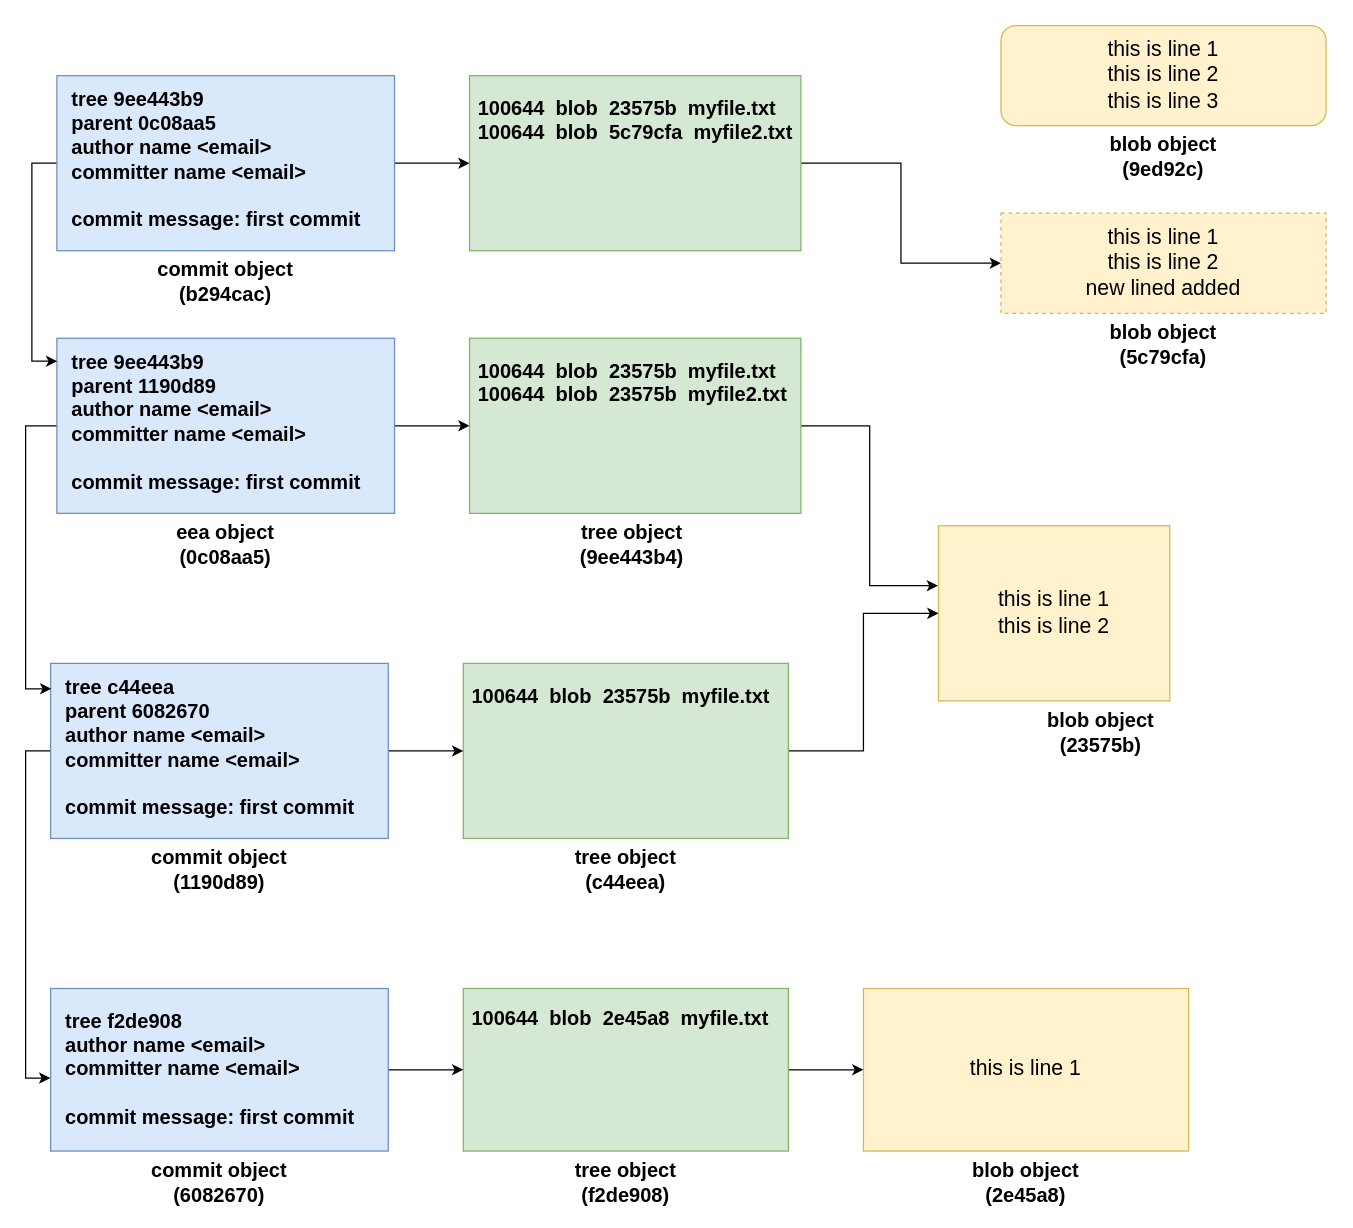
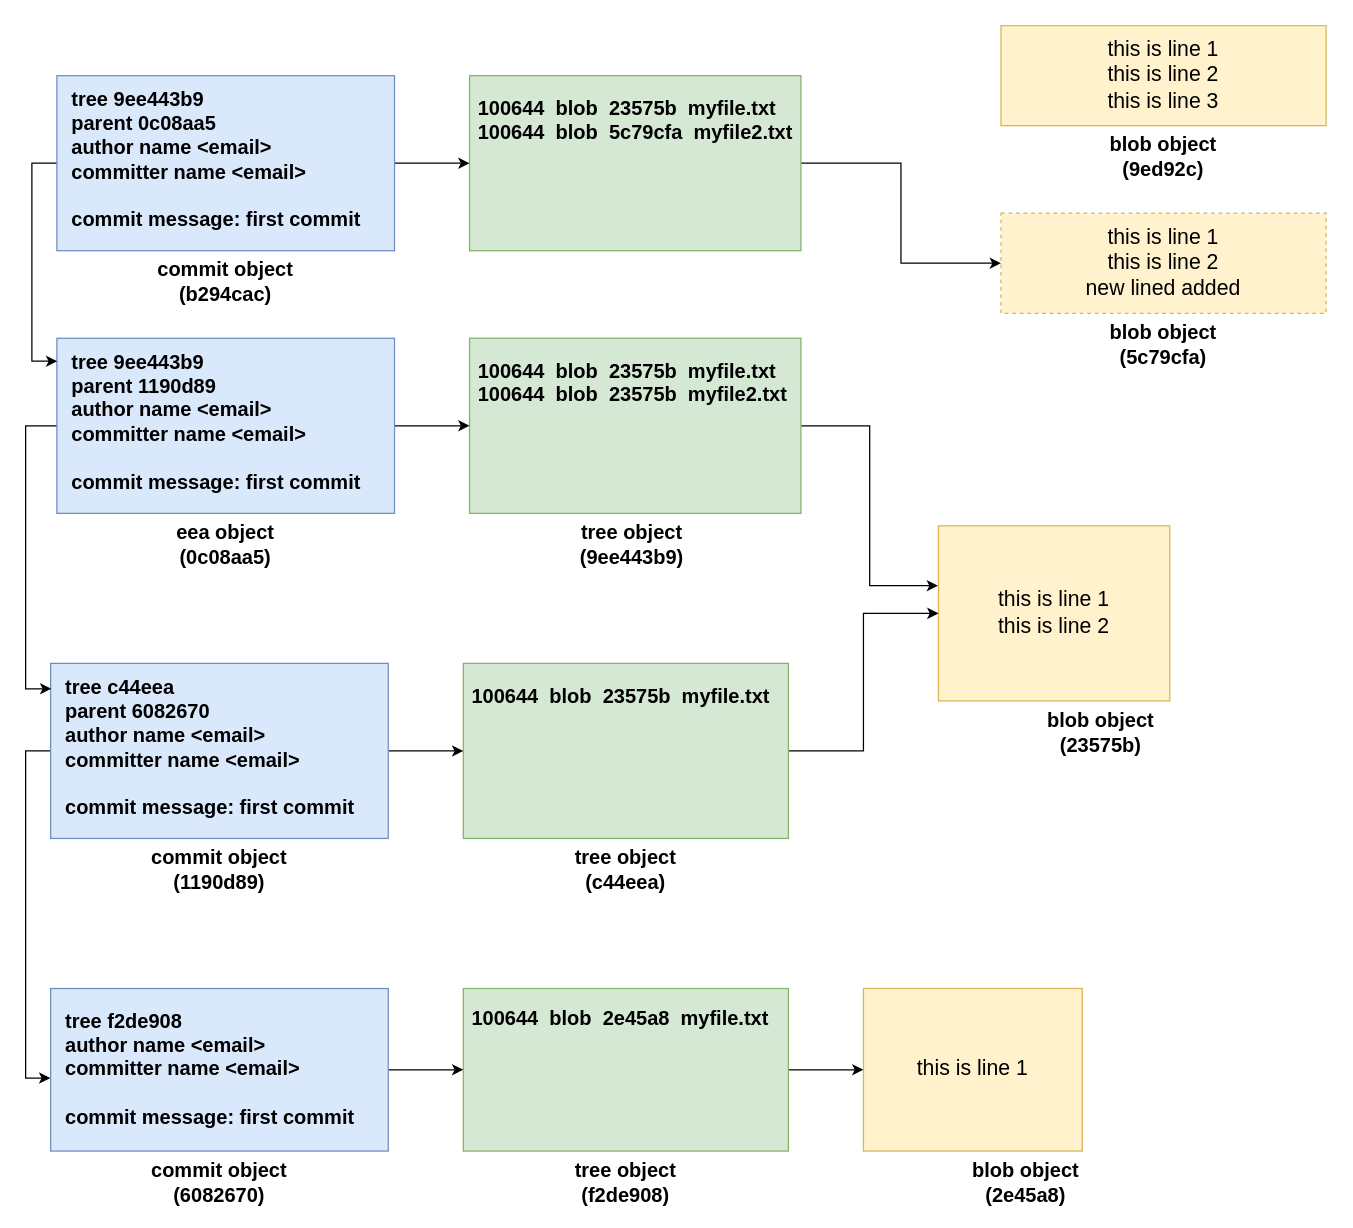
node "this is line 1 this is line 2 this is line 3": shape rounded rectangle -> rectangle
node "tree object (9ee443b4)": label "tree object (9ee443b4)" -> "tree object (9ee443b9)"
node "this is line 1": size 325x163 -> 219x163
